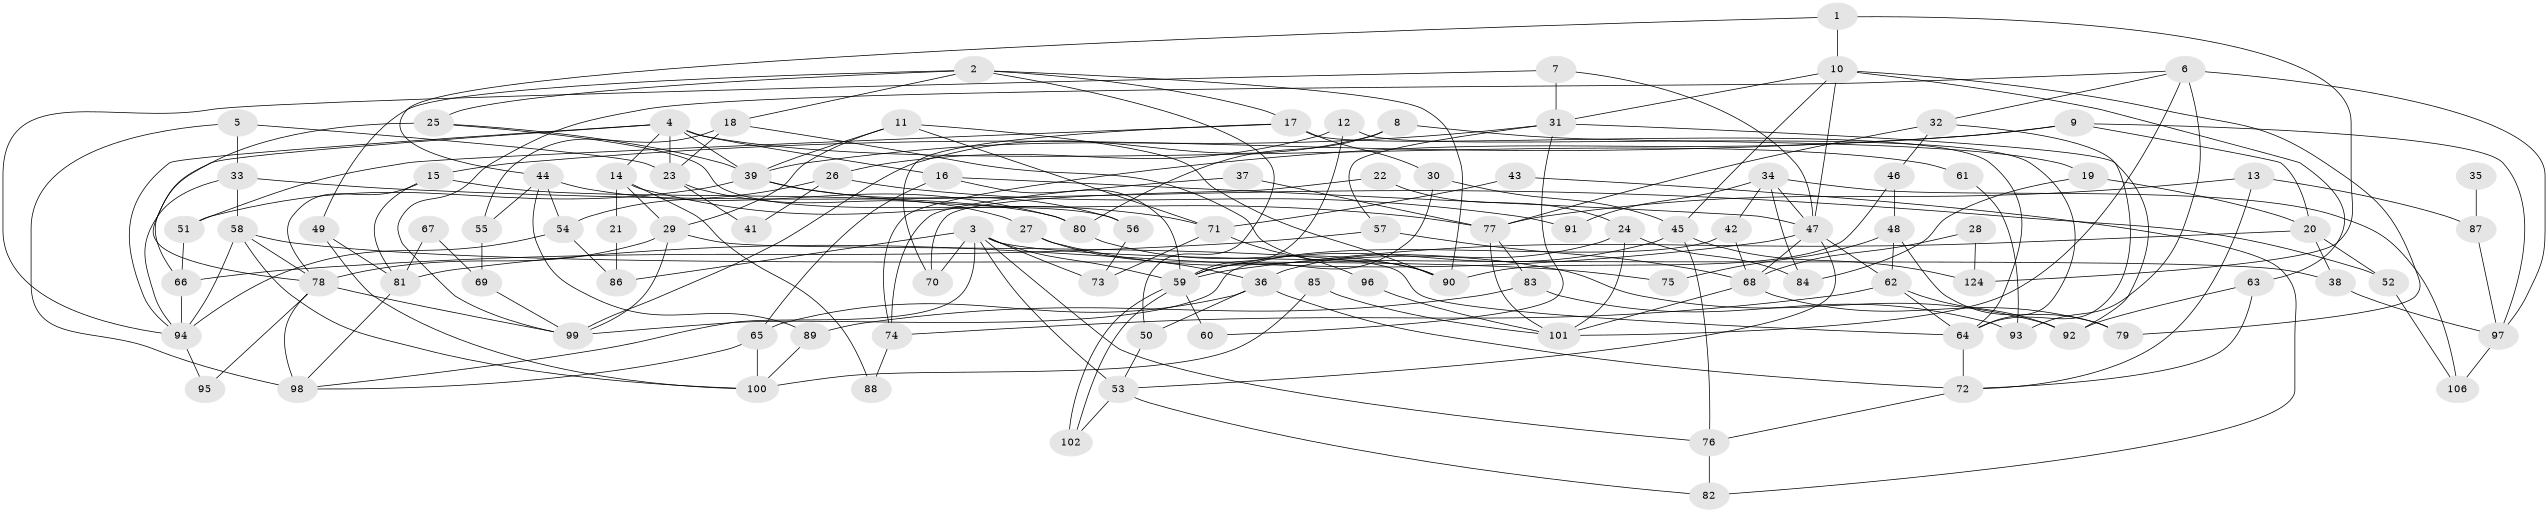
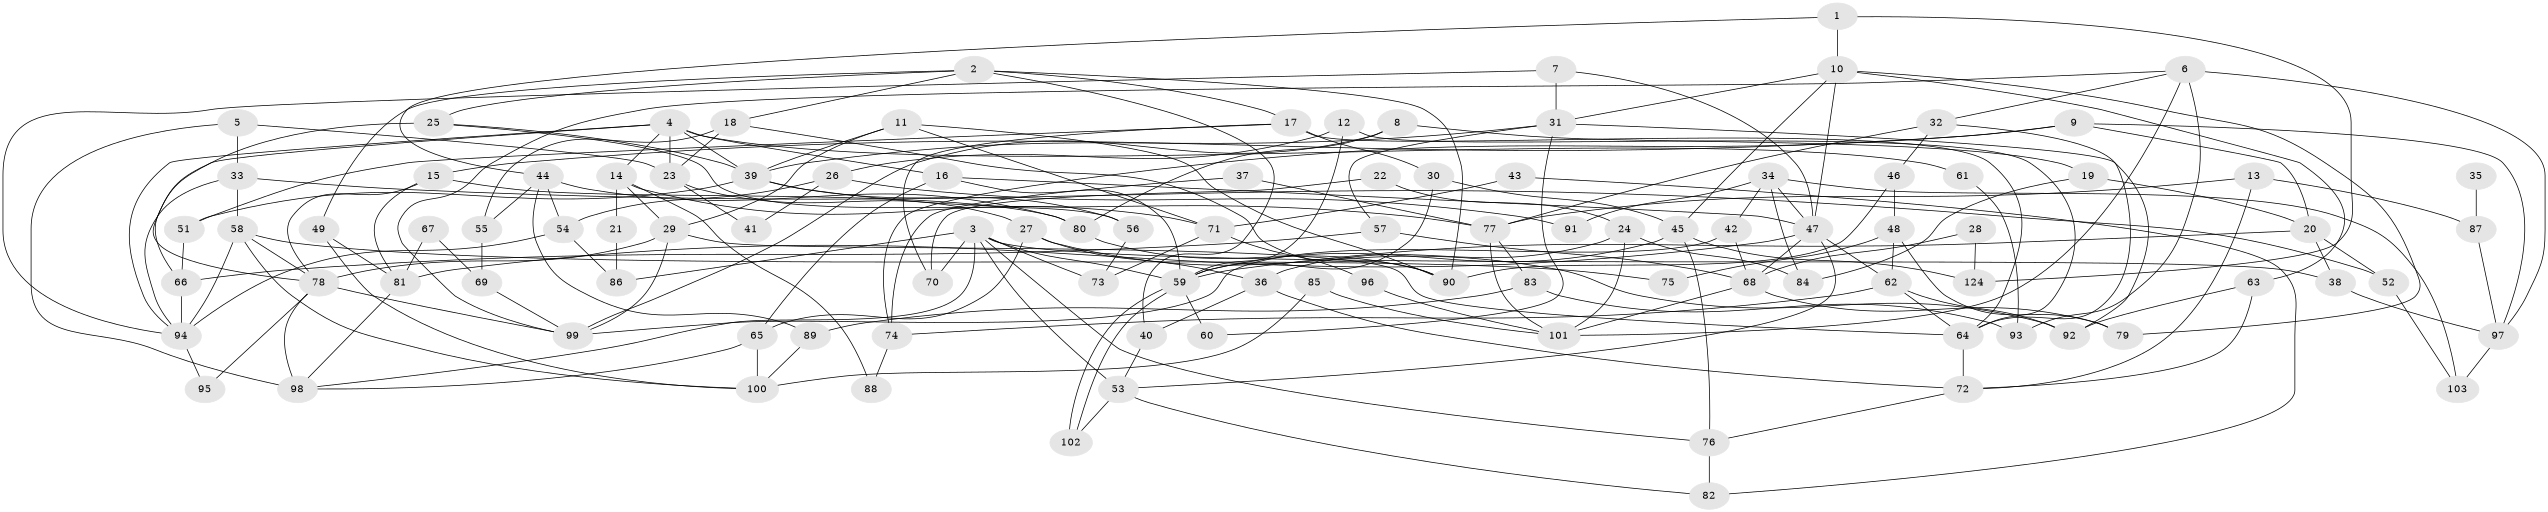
edge "36" -- "65": now "27" -- "65"
node "50": label "50" -> "40"
node "106": label "106" -> "103"
